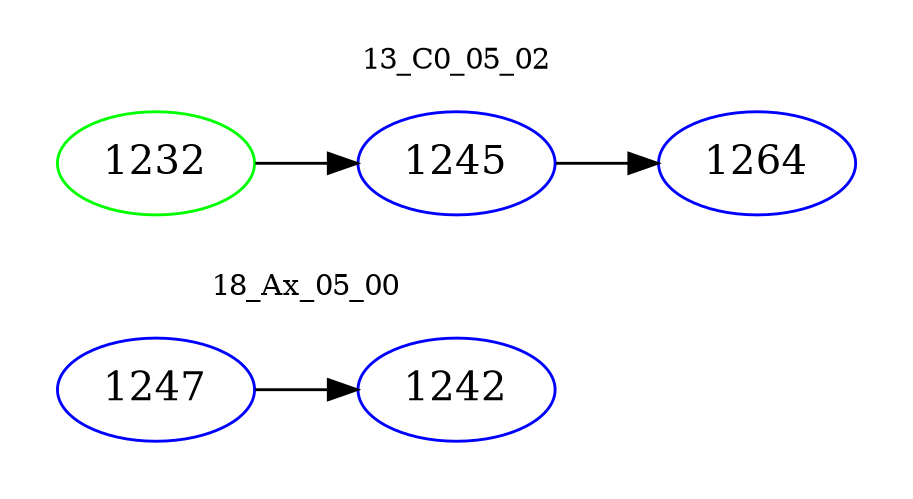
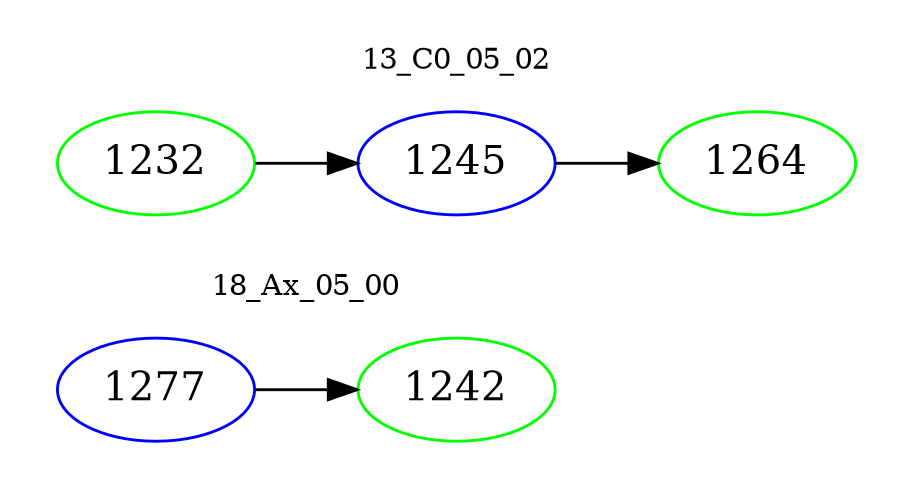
node "1264": color blue -> green
node "1247": label "1247" -> "1277"
node "1242": color blue -> green
